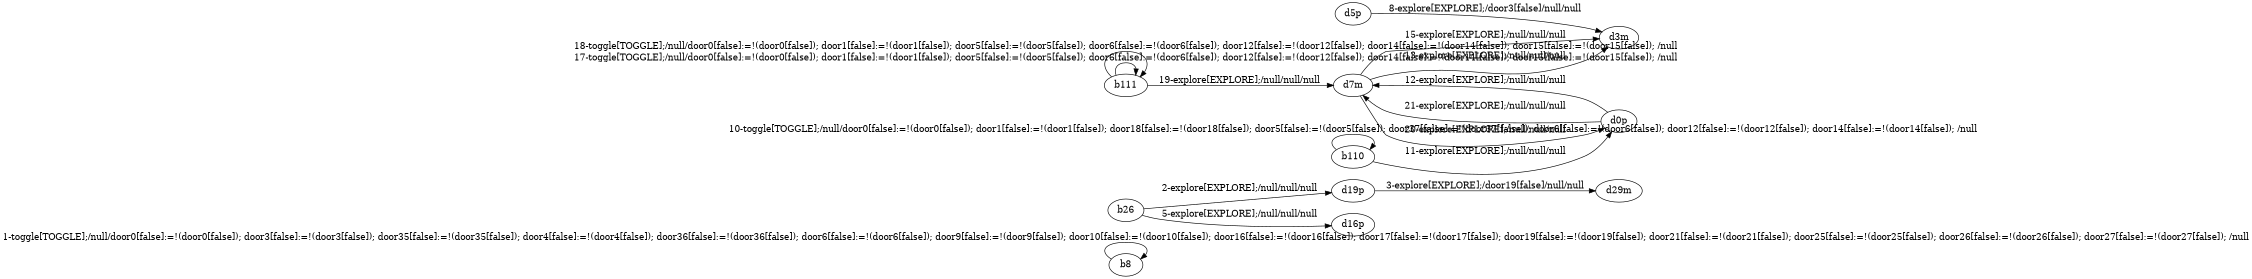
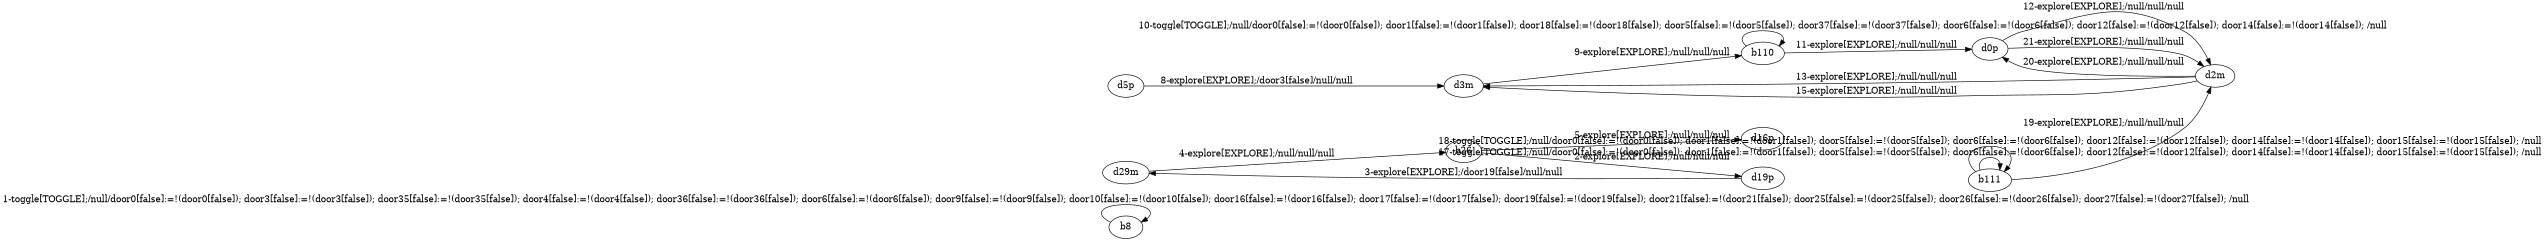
edge "d3m" -> "b110": added, label "9-explore[EXPLORE];/null/null/null"
node "d7m": label "d7m" -> "d2m"
edge "d29m" -> "b26": added, label "4-explore[EXPLORE];/null/null/null"
